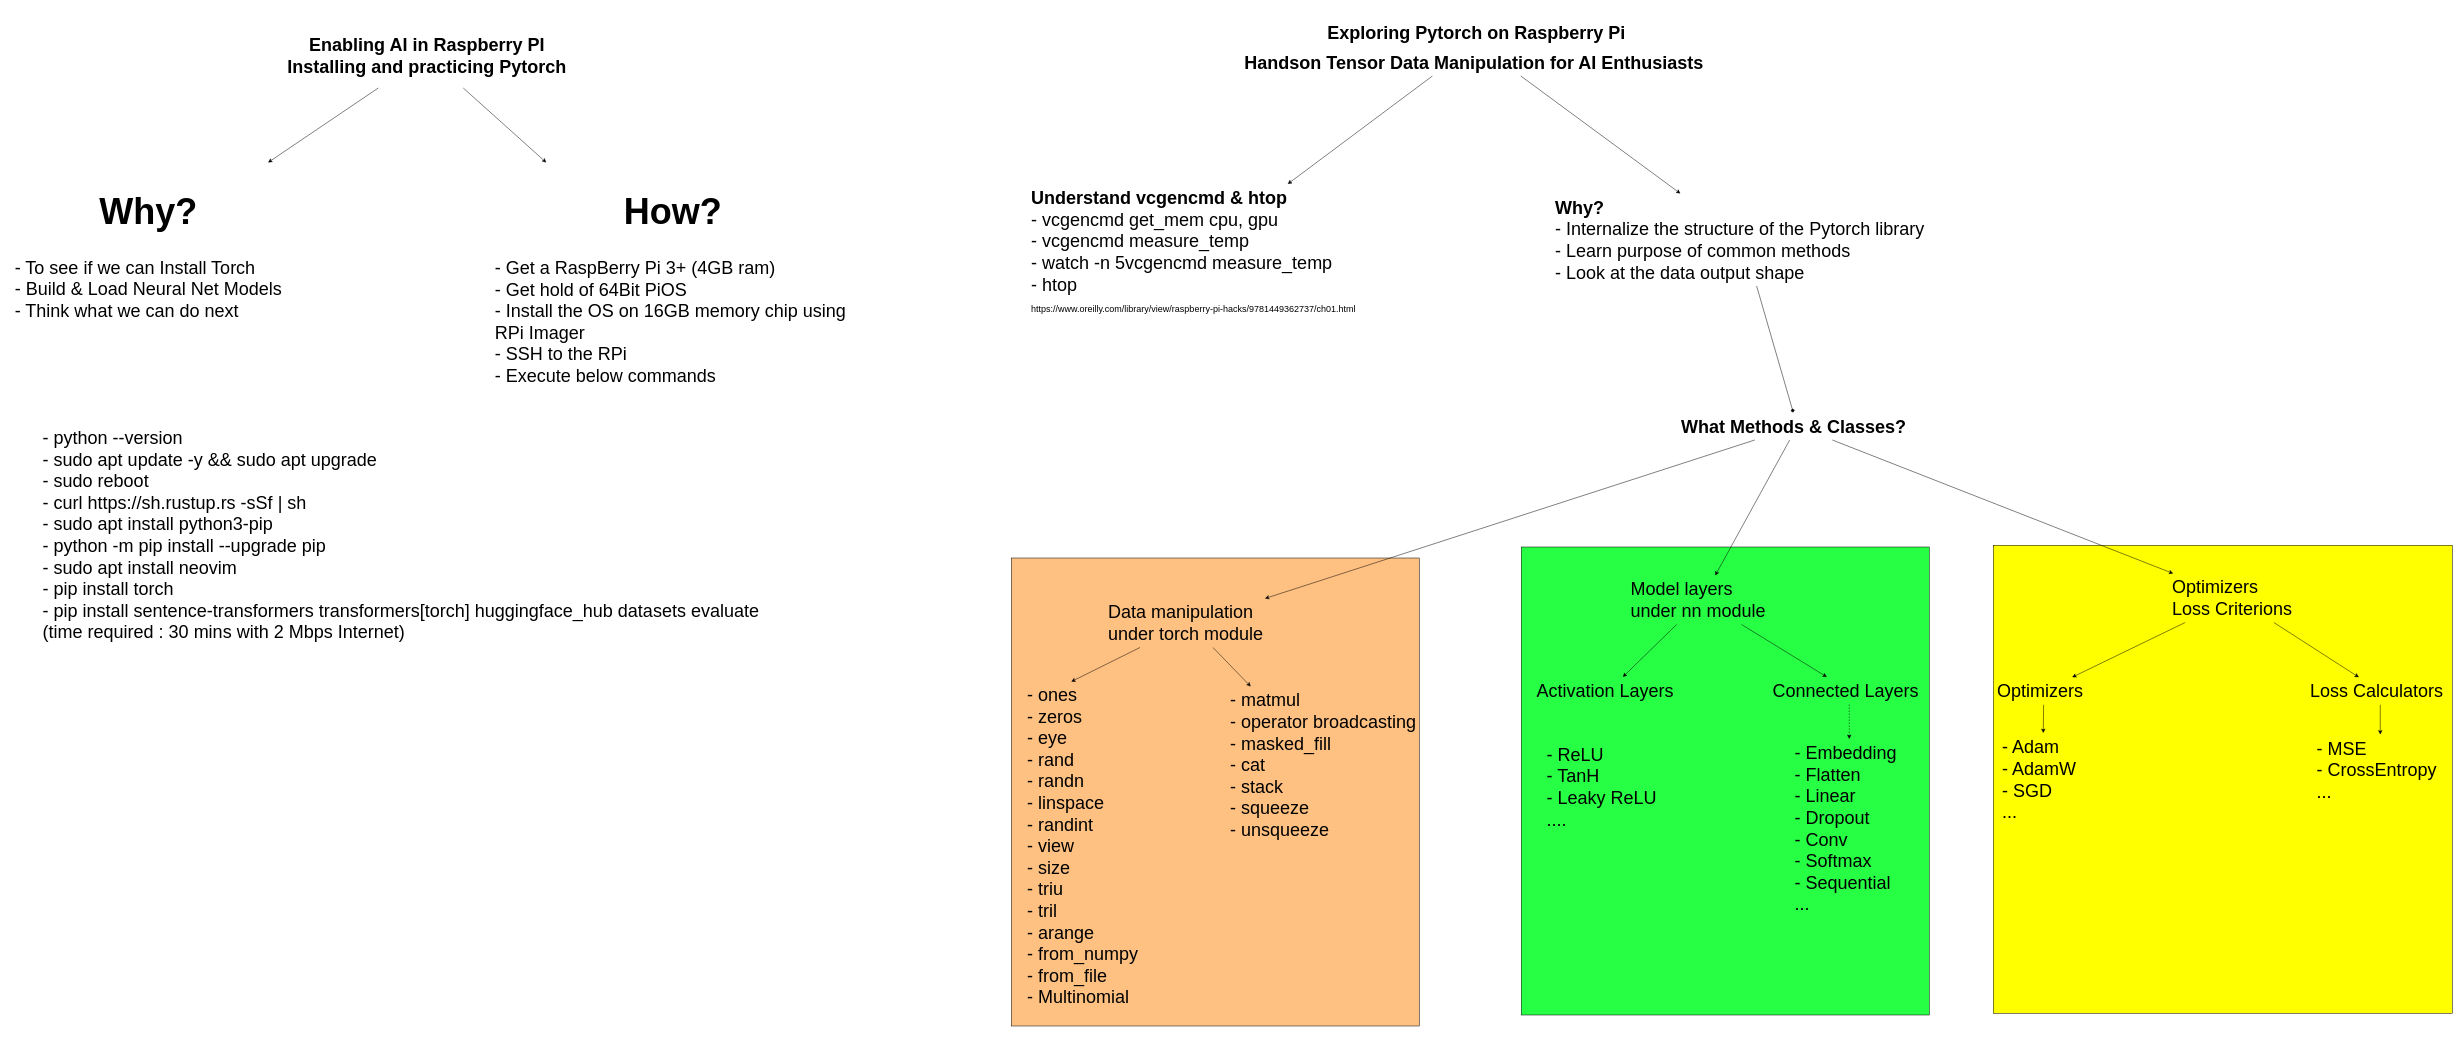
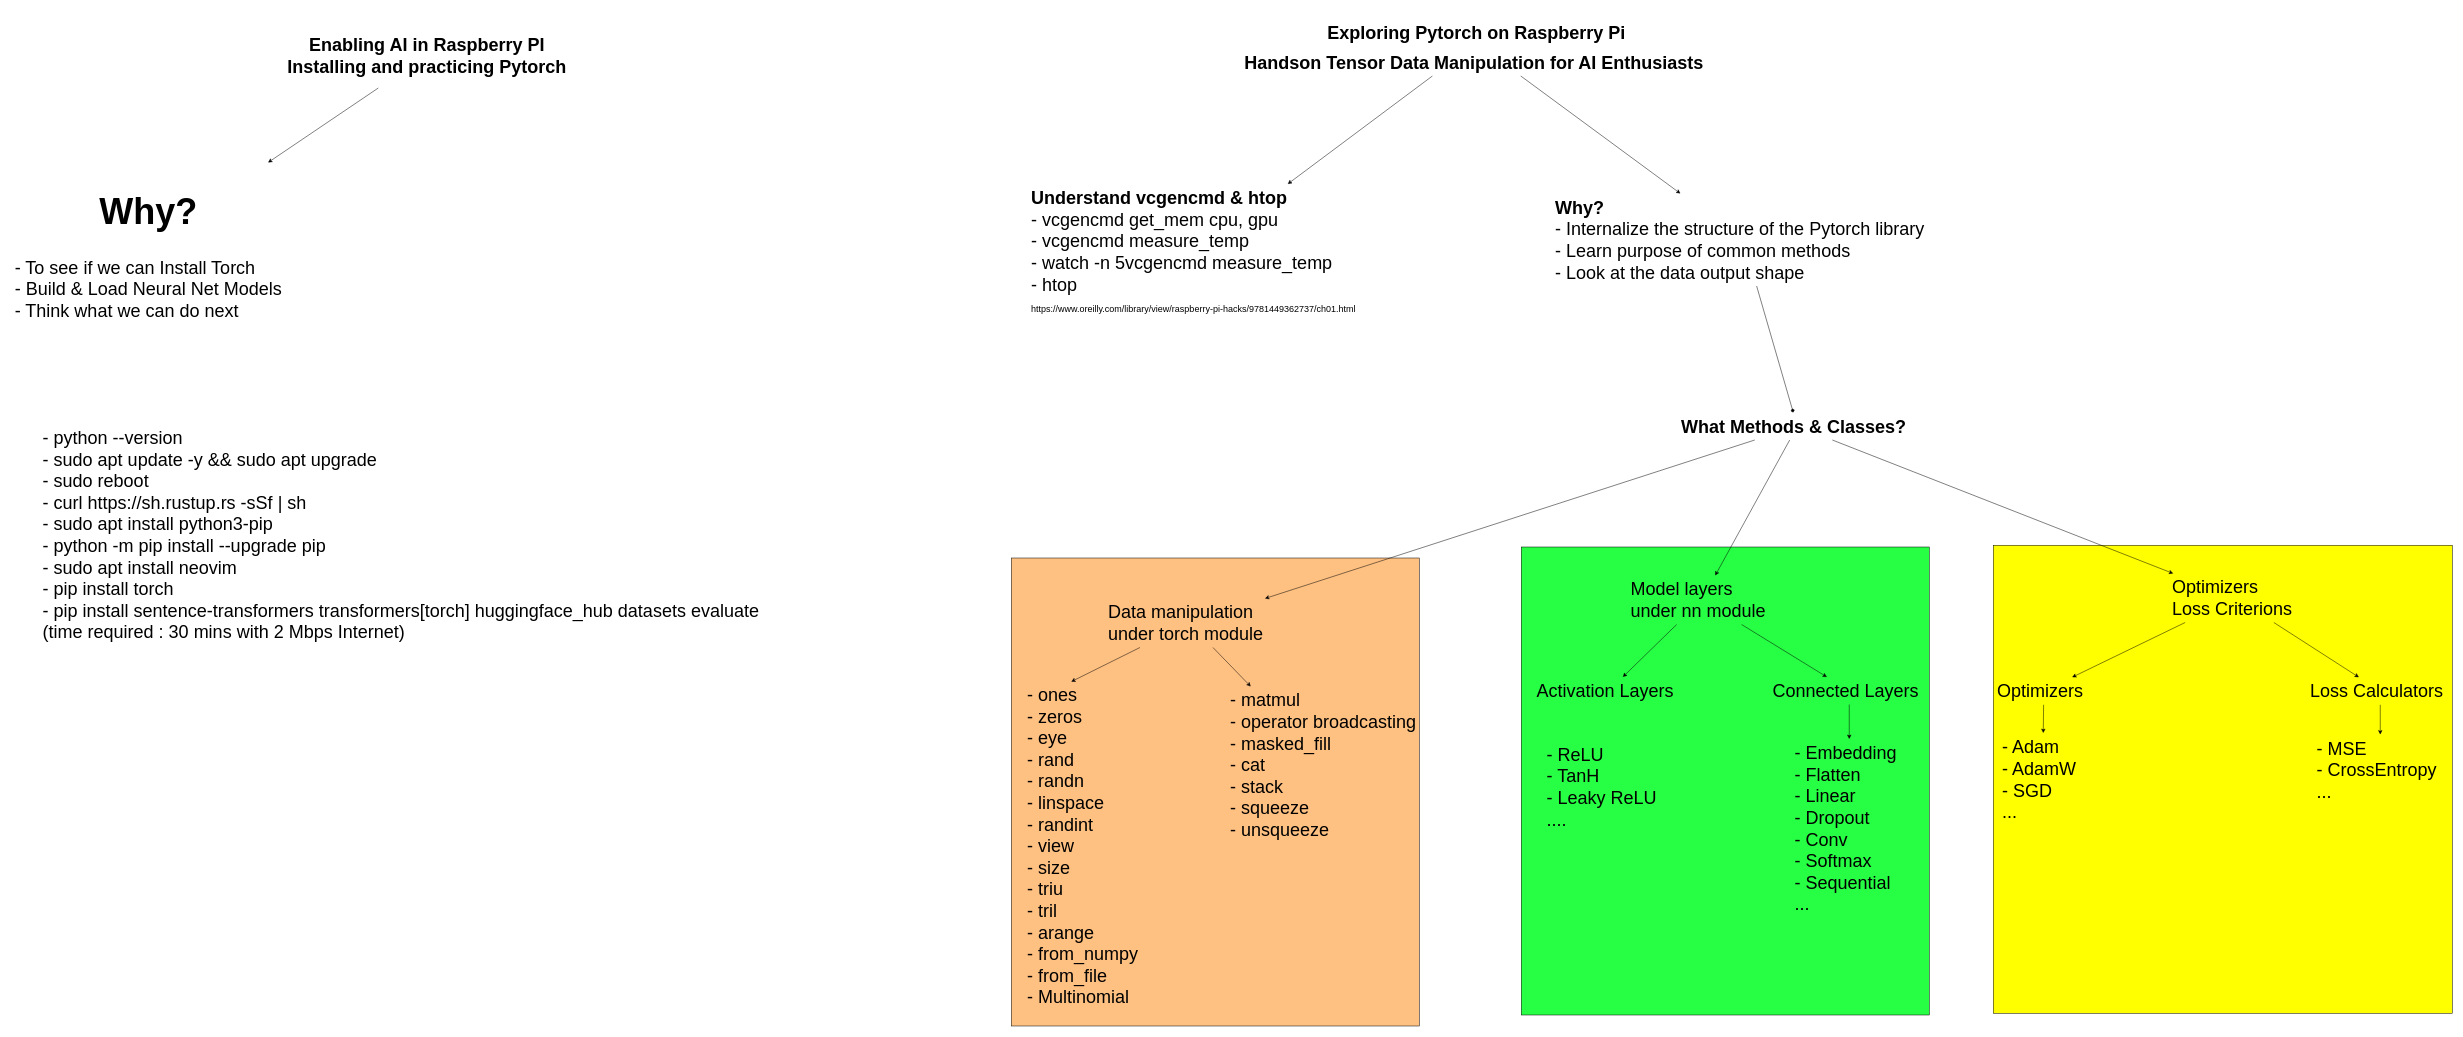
edge "Enabling AI in Raspberry PI Installing and practicing Pytorch" -> "How? - Get a RaspBerry Pi 3+ (4GB ram) - Get hold of 64Bit PiOS - Install the OS on 16GB memory chip using RPi Imager - SSH to the RPi - Execute below commands": removed
node "How? - Get a RaspBerry Pi 3+ (4GB ram) - Get hold of 64Bit PiOS - Install the OS on 16GB memory chip using RPi Imager - SSH to the RPi - Execute below commands": removed
edge "Connected Layers" -> "- Embedding - Flatten - Linear - Dropout - Conv - Softmax - Sequential ...": style dashed -> solid
